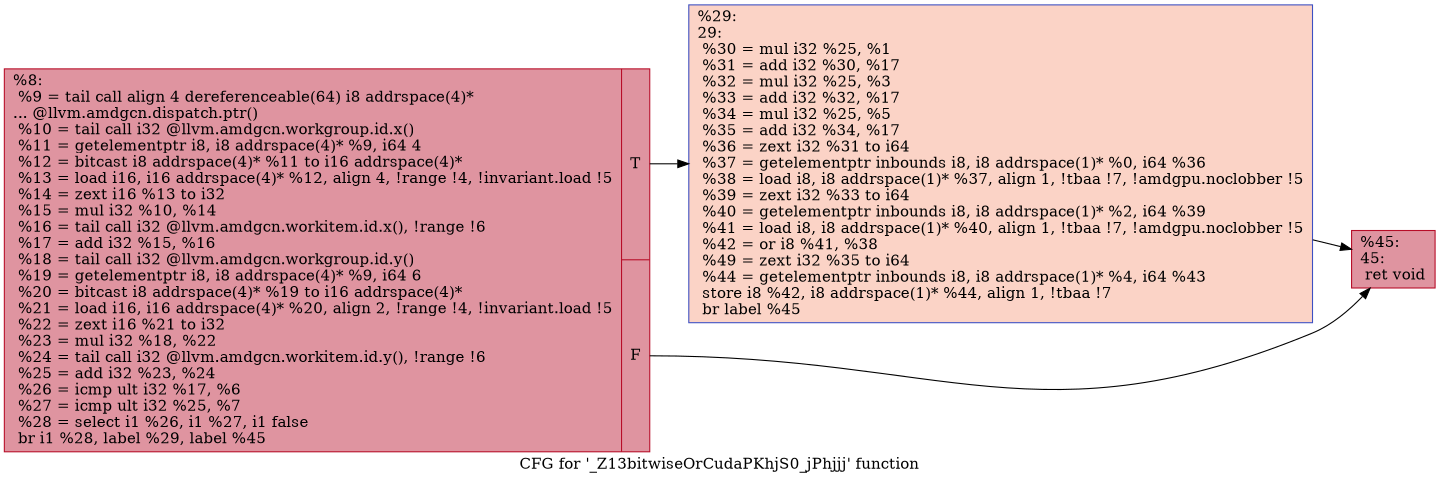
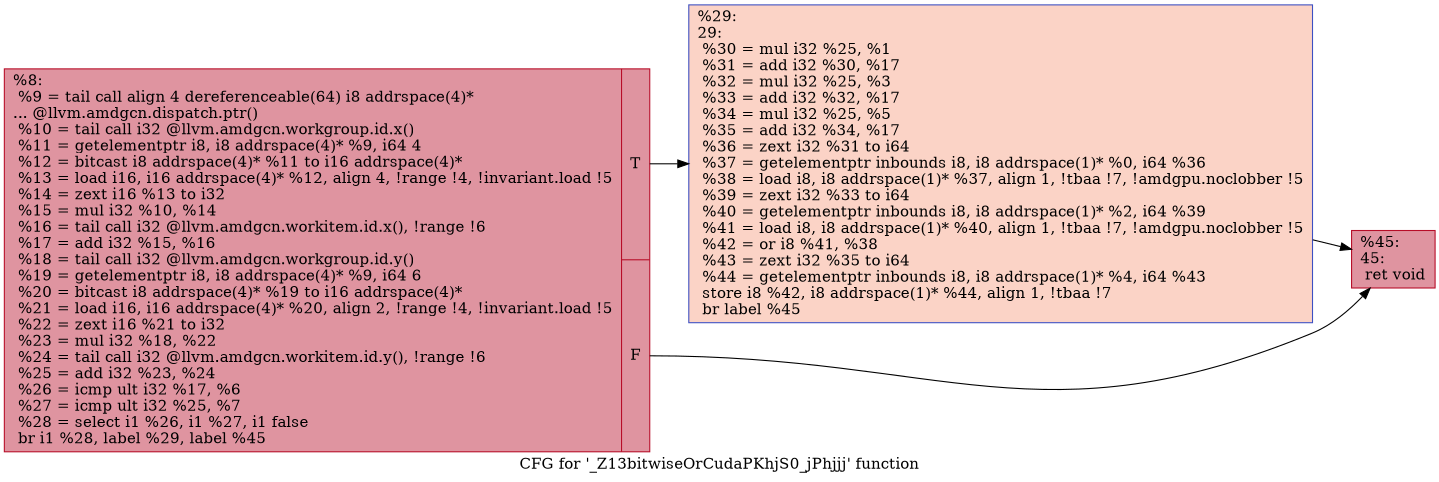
node "%29:": text "%49 = zext i32 %35 to i64" -> "%43 = zext i32 %35 to i64"
